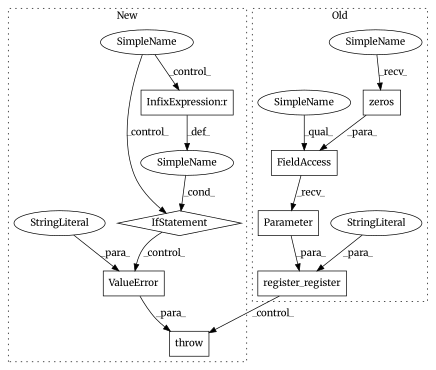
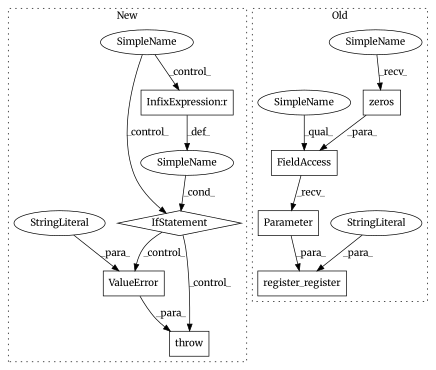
edge "register_register" -> "throw": now "IfStatement" -> "throw"
